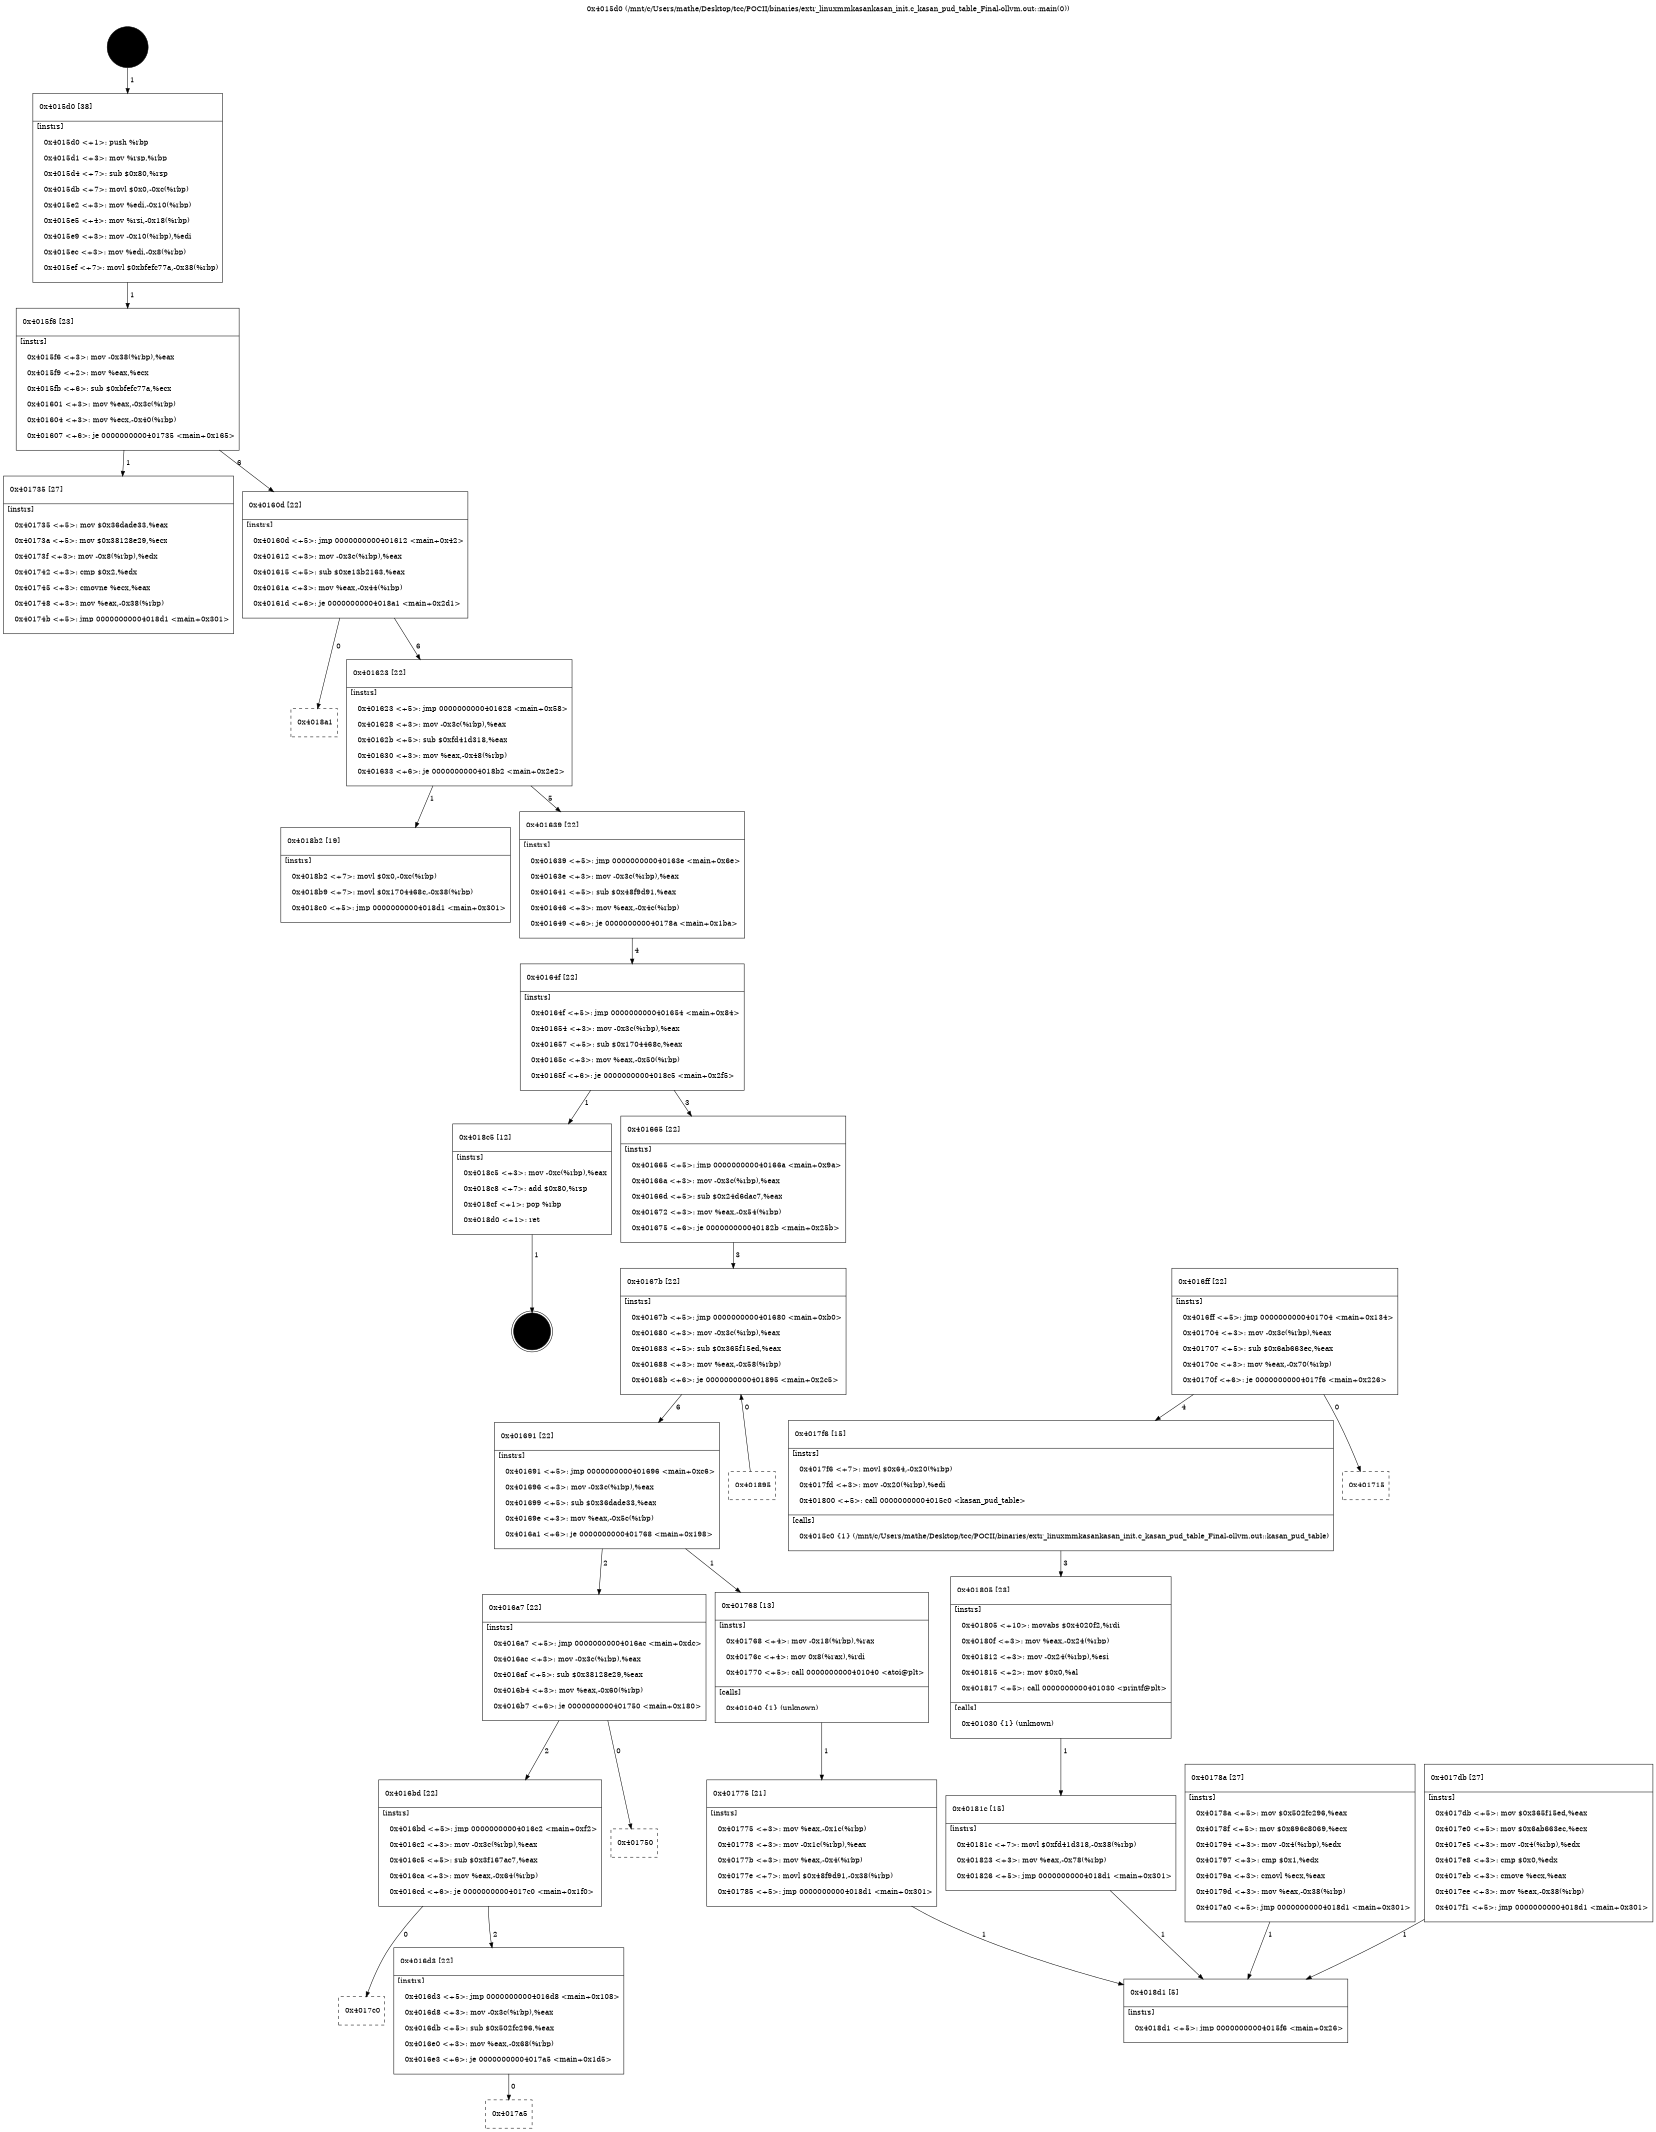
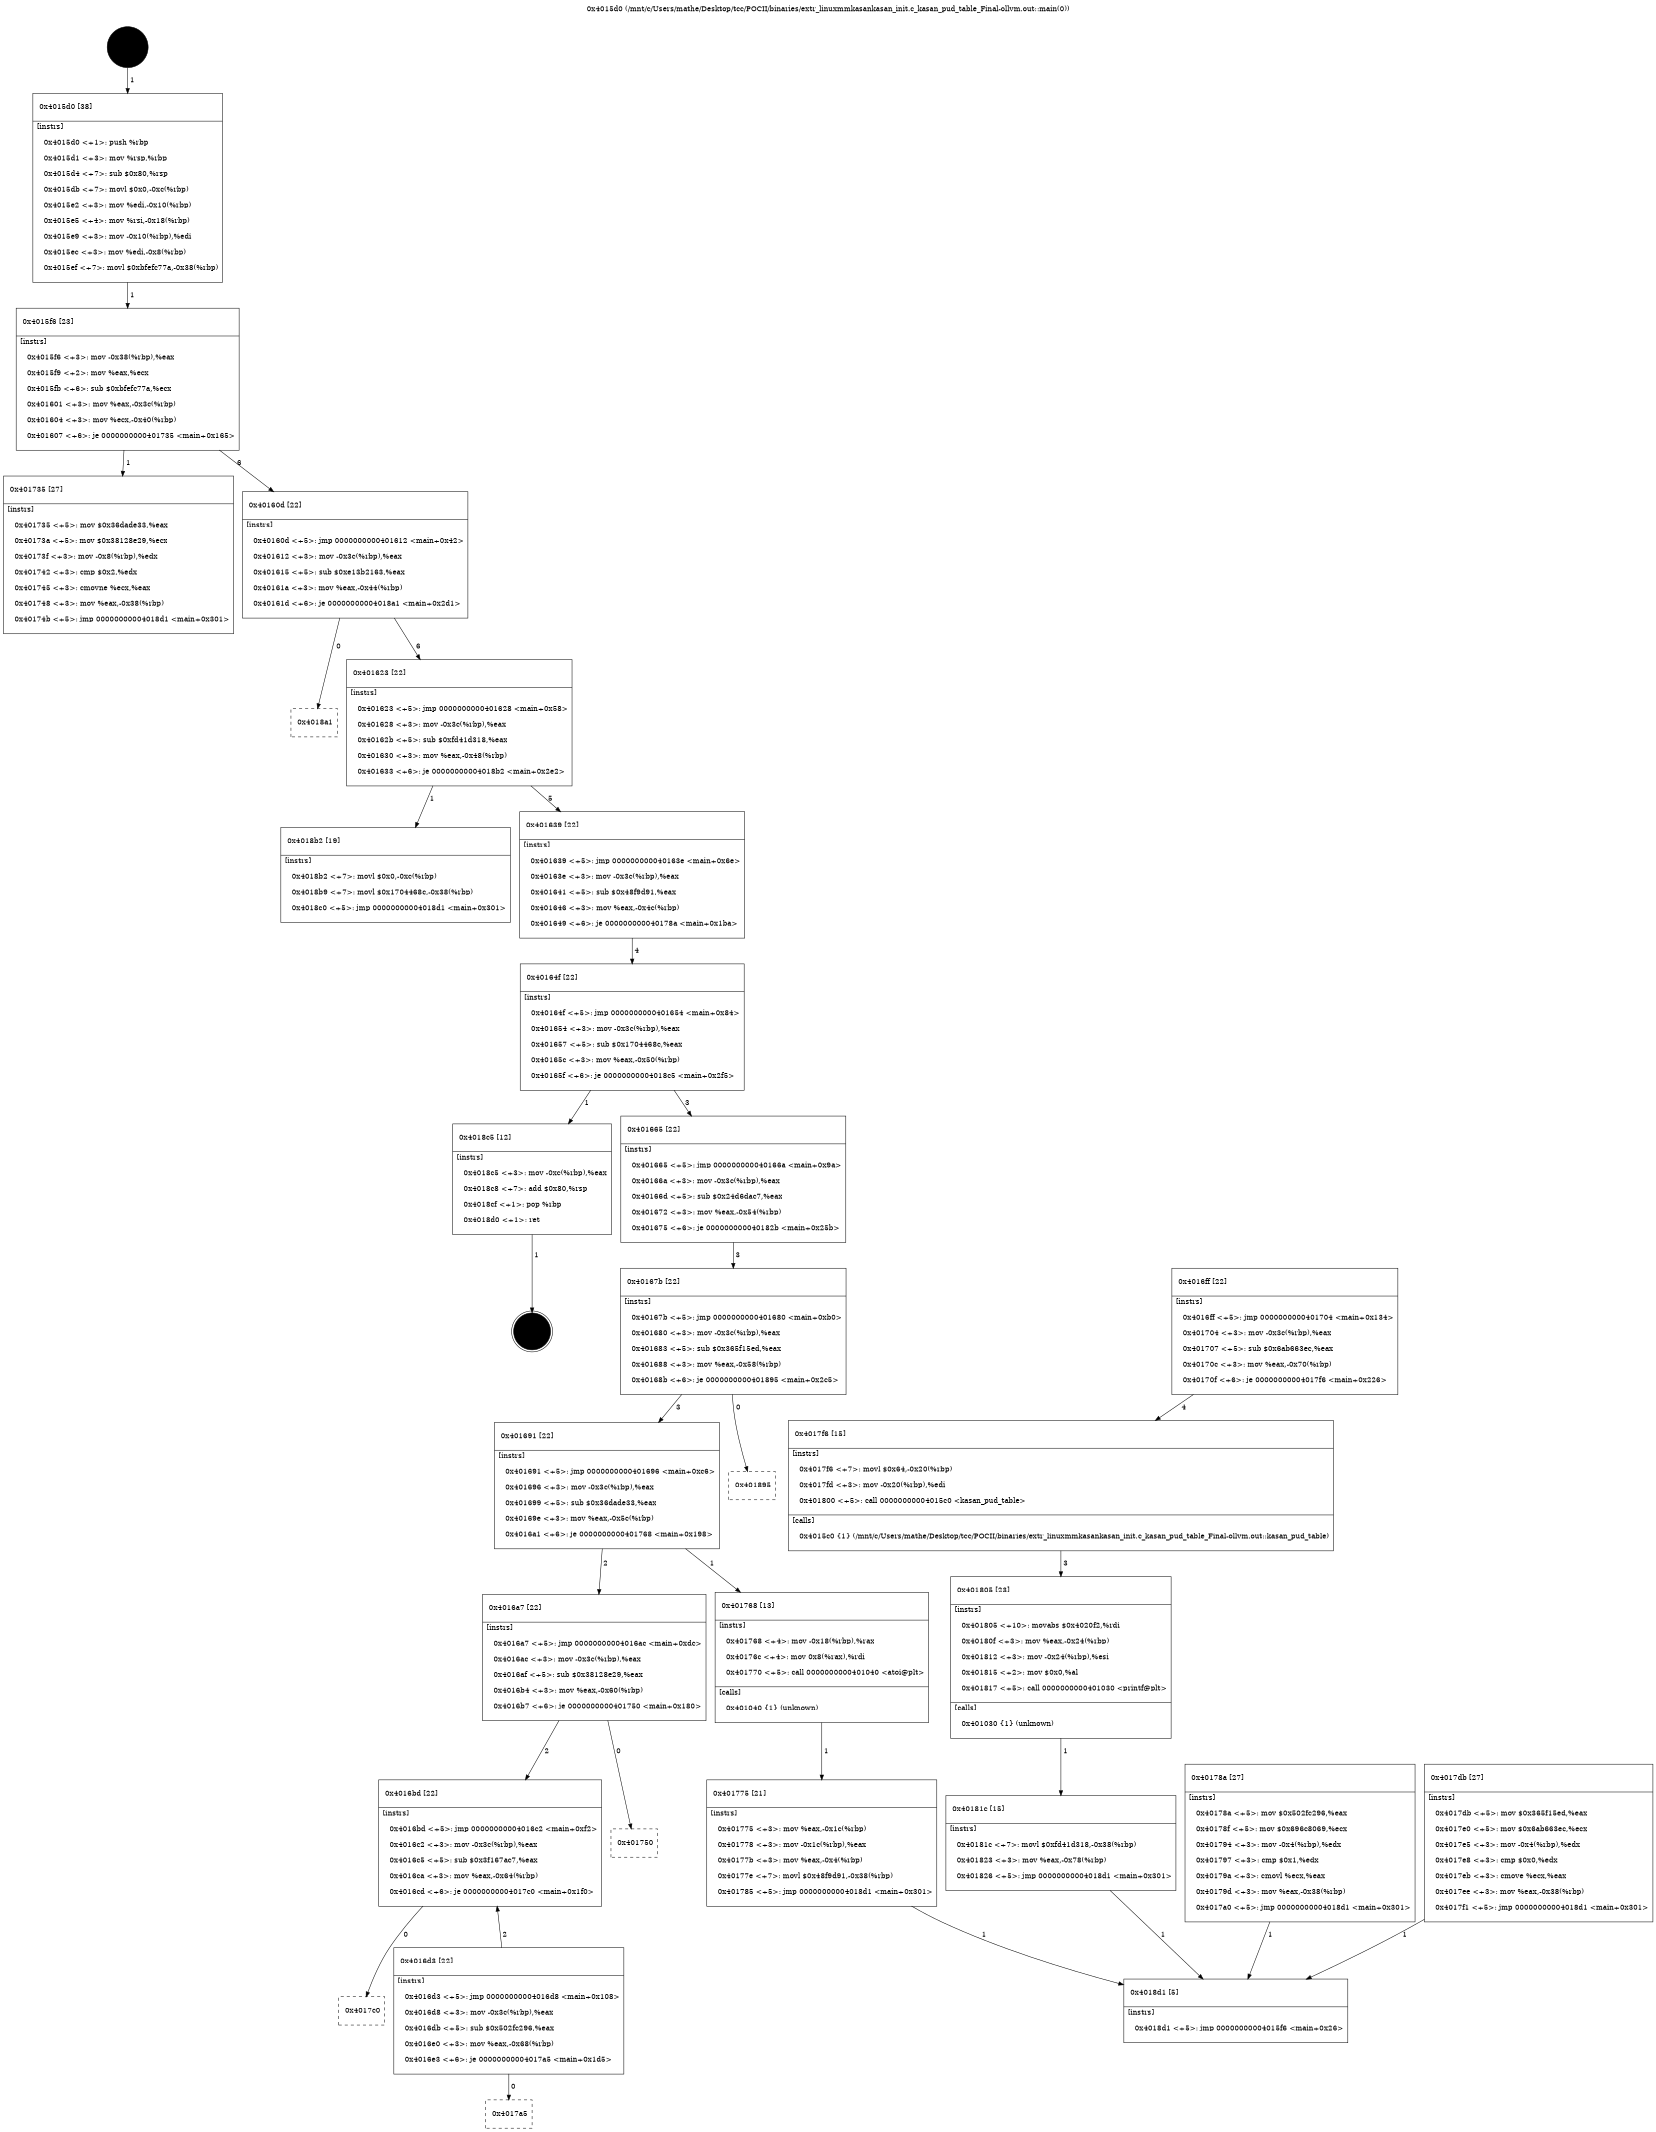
edge "0x40167b [22]" -> "0x401691 [22]": label " 6" -> " 3"
edge "0x401895" -> "0x40167b [22]": reversed
node "0x401715": removed
edge "0x4016bd [22]" -> "0x4016d3 [22]": reversed
